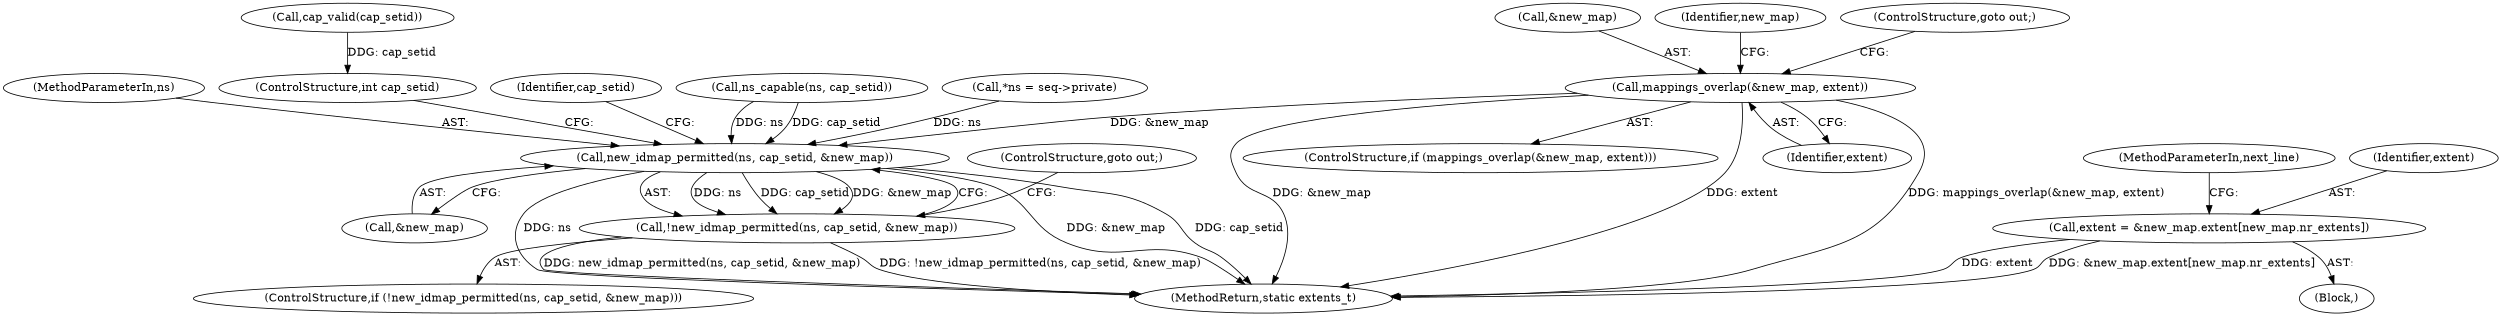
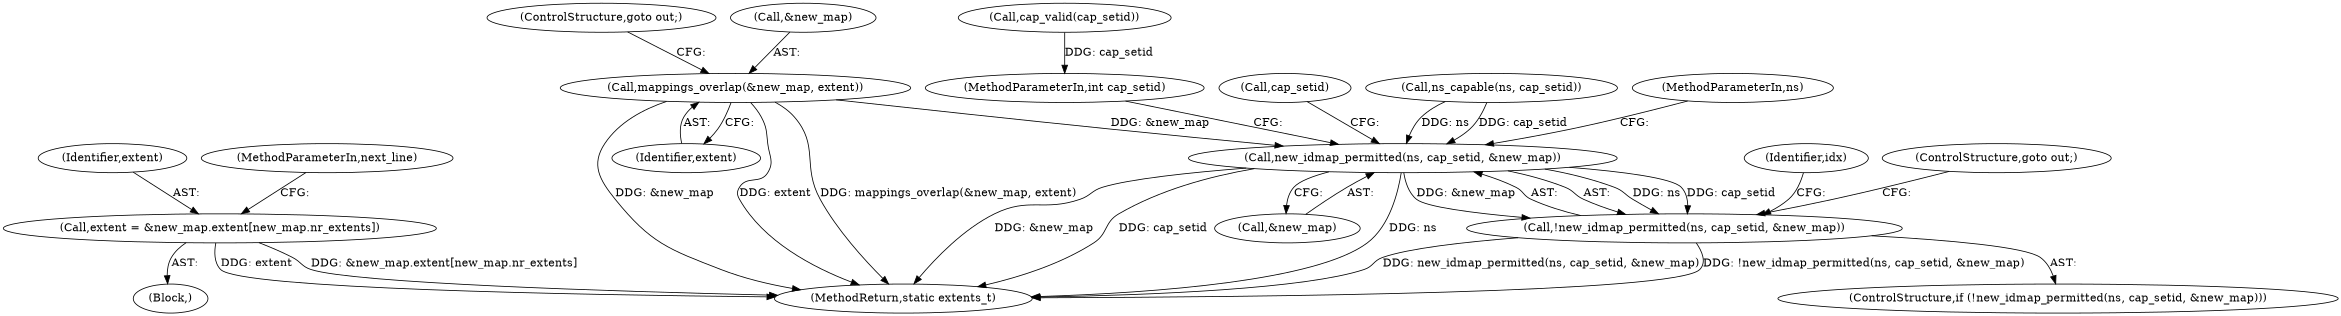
node "(Identifier,new_map)": removed
node "(ControlStructure,int cap_setid)": label "(ControlStructure,int cap_setid)" -> "(MethodParameterIn,int cap_setid)"
node "(Identifier,cap_setid)": label "(Identifier,cap_setid)" -> "(Call,cap_setid)"
node "(Call,*ns = seq->private)": removed
edge "(MethodParameterIn,ns)" -> "(Call,new_idmap_permitted(ns, cap_setid, &new_map))": label "AST: " -> "CFG: "
node "(ControlStructure,if (mappings_overlap(&new_map, extent)))": removed
node "(Identifier,idx)": added
edge "(Call,!new_idmap_permitted(ns, cap_setid, &new_map))" -> "(Call,new_idmap_permitted(ns, cap_setid, &new_map))": label "CFG: " -> "AST: "
